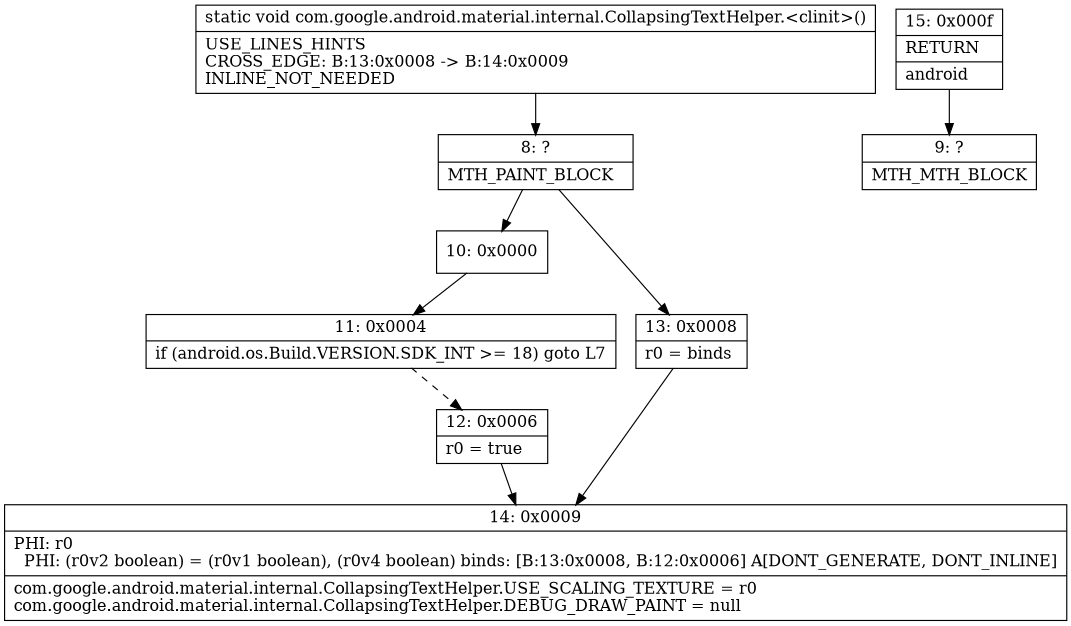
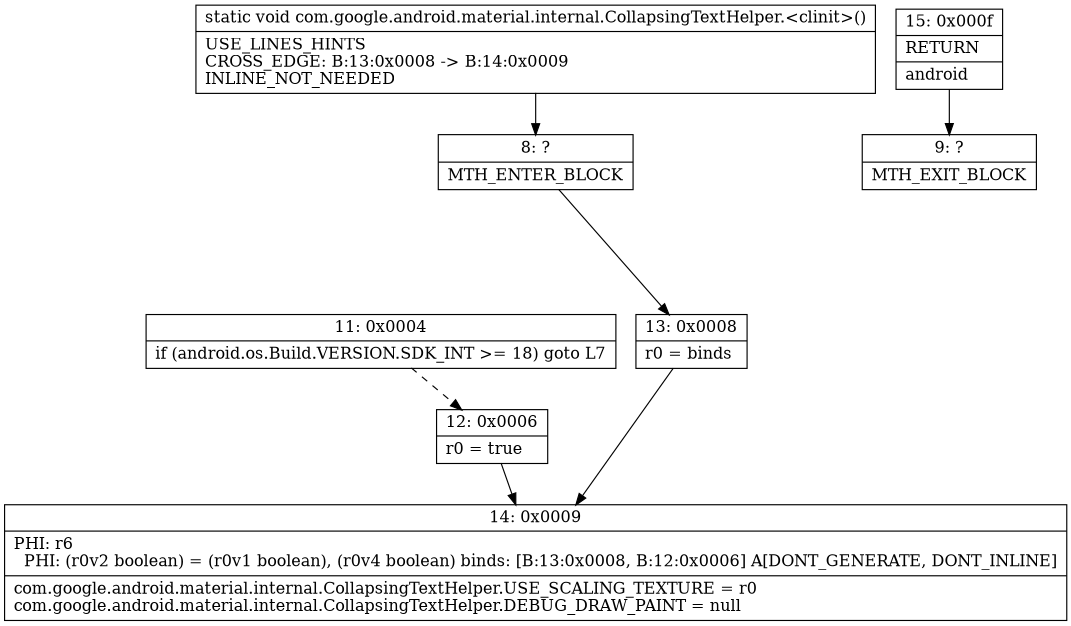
node "8: ?": text "MTH_PAINT_BLOCK" -> "MTH_ENTER_BLOCK"
node "9: ?": text "MTH_MTH_BLOCK" -> "MTH_EXIT_BLOCK"
node "10: 0x0000": removed
node "14: 0x0009": text "PHI: r0" -> "PHI: r6"
